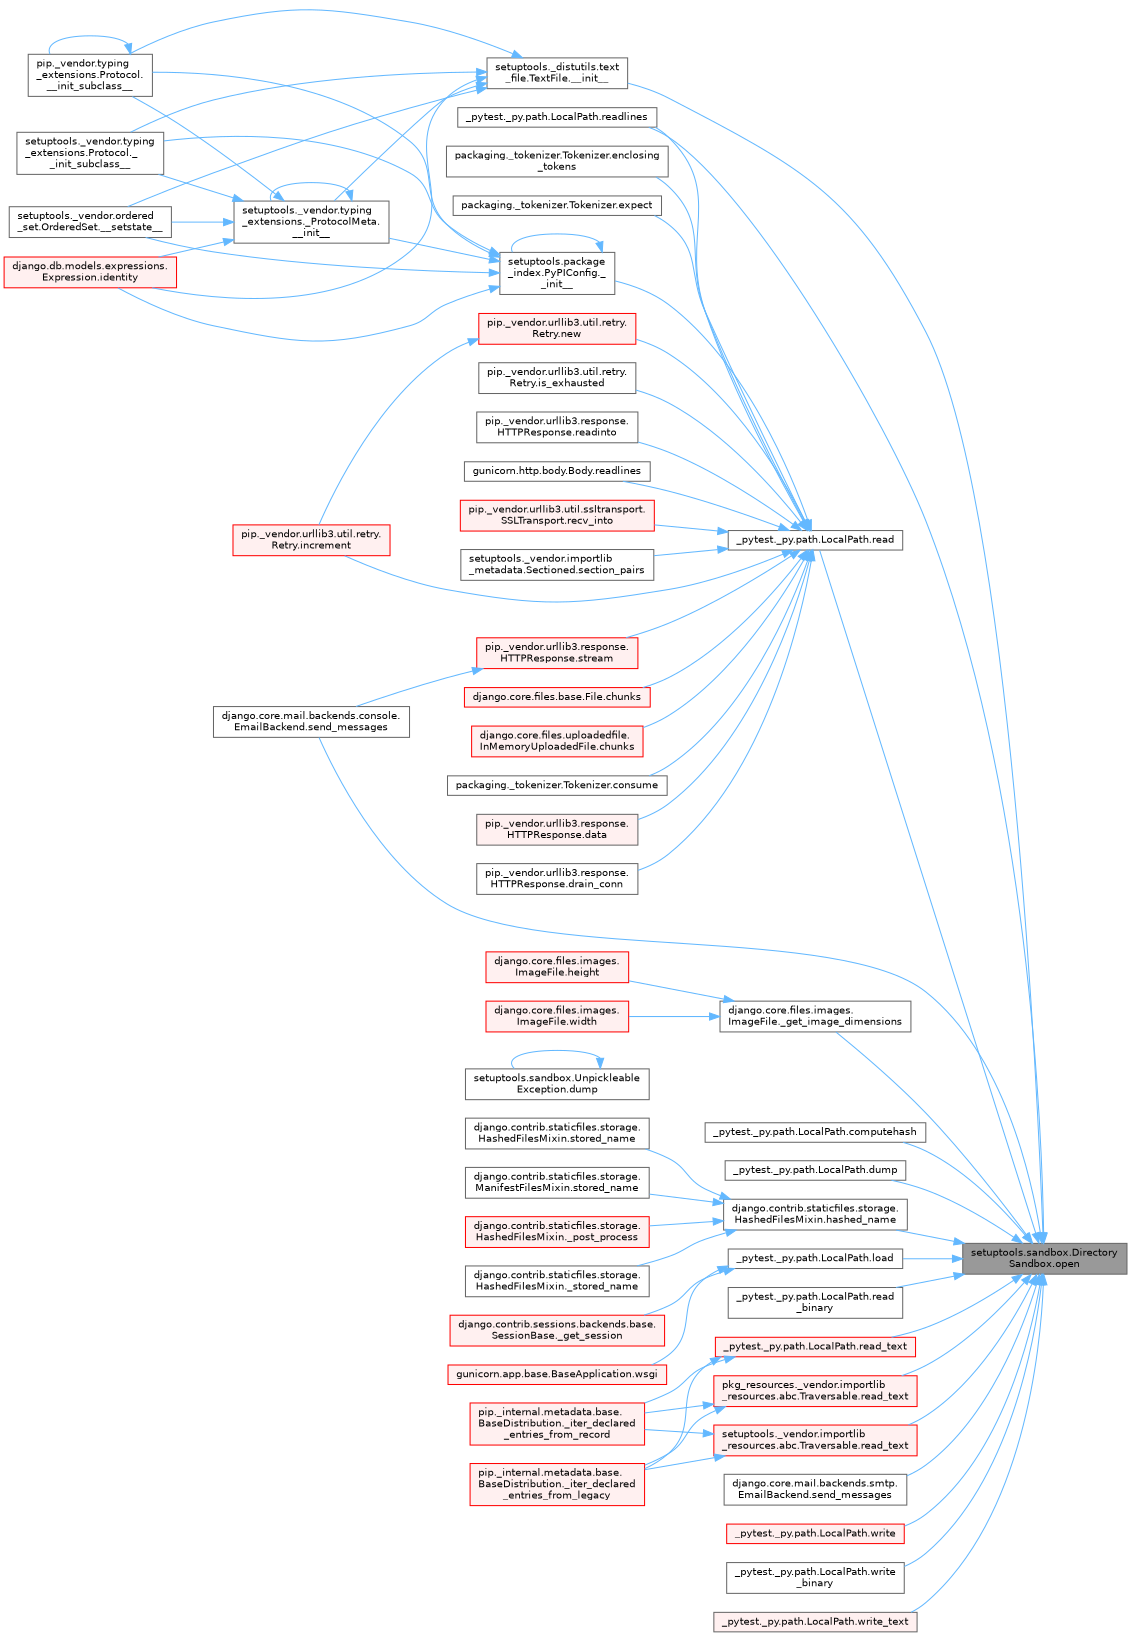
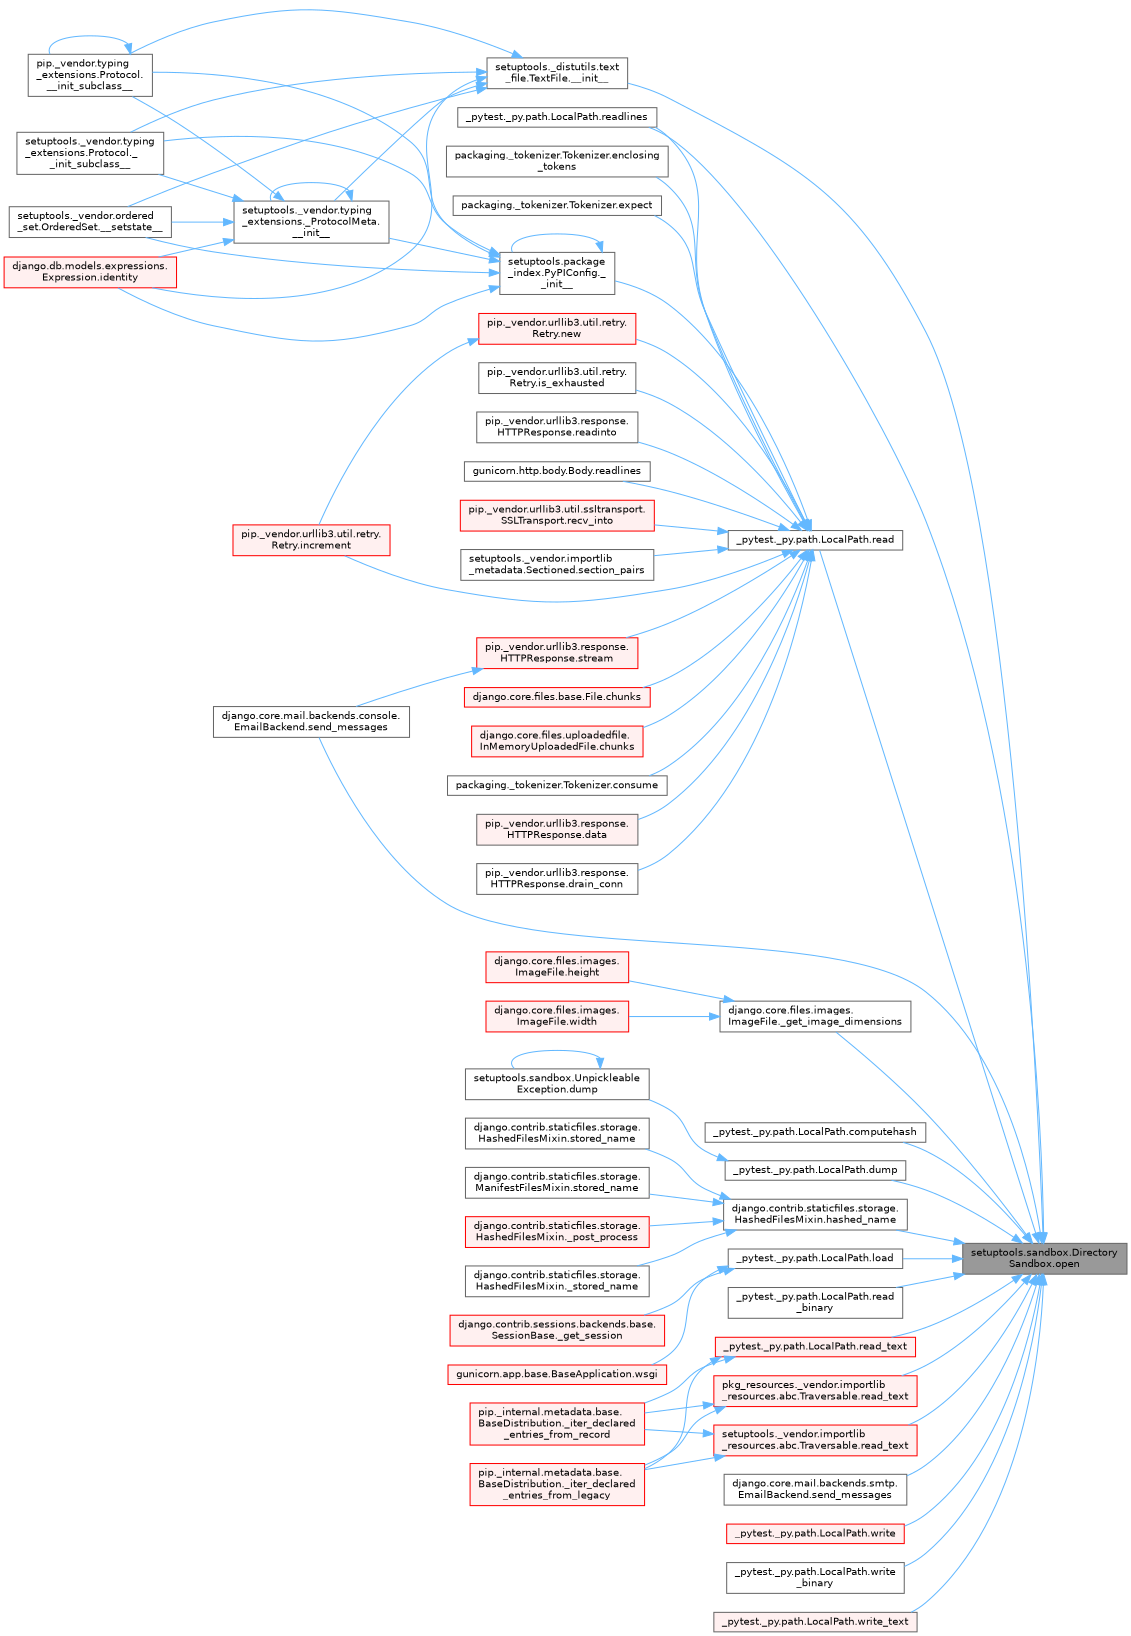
edge "setuptools.sandbox.Unpickleable Exception.dump" -> "_pytest._py.path.LocalPath.dump": added
